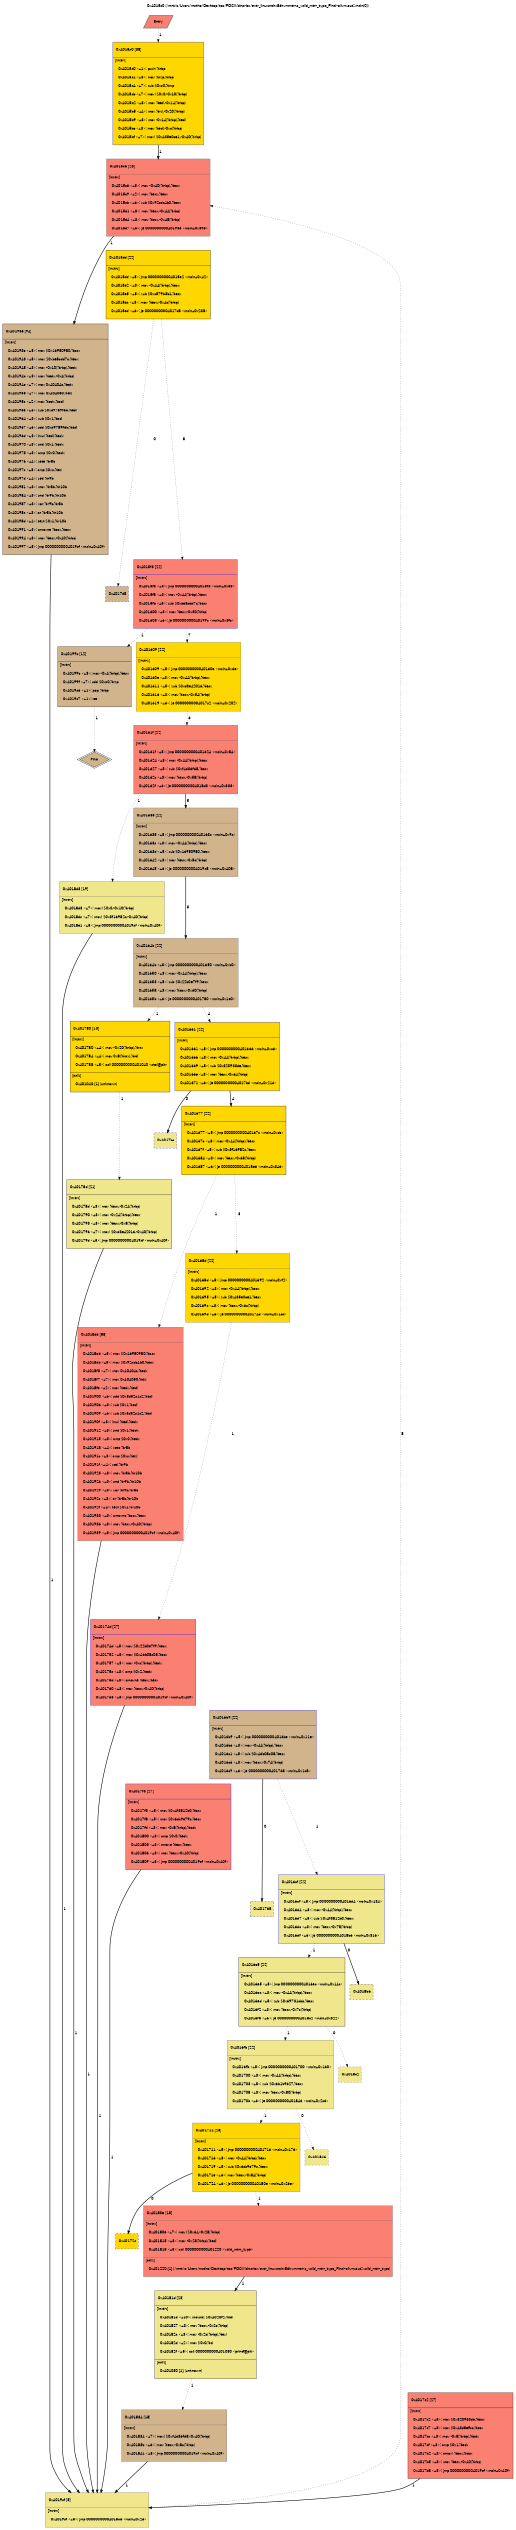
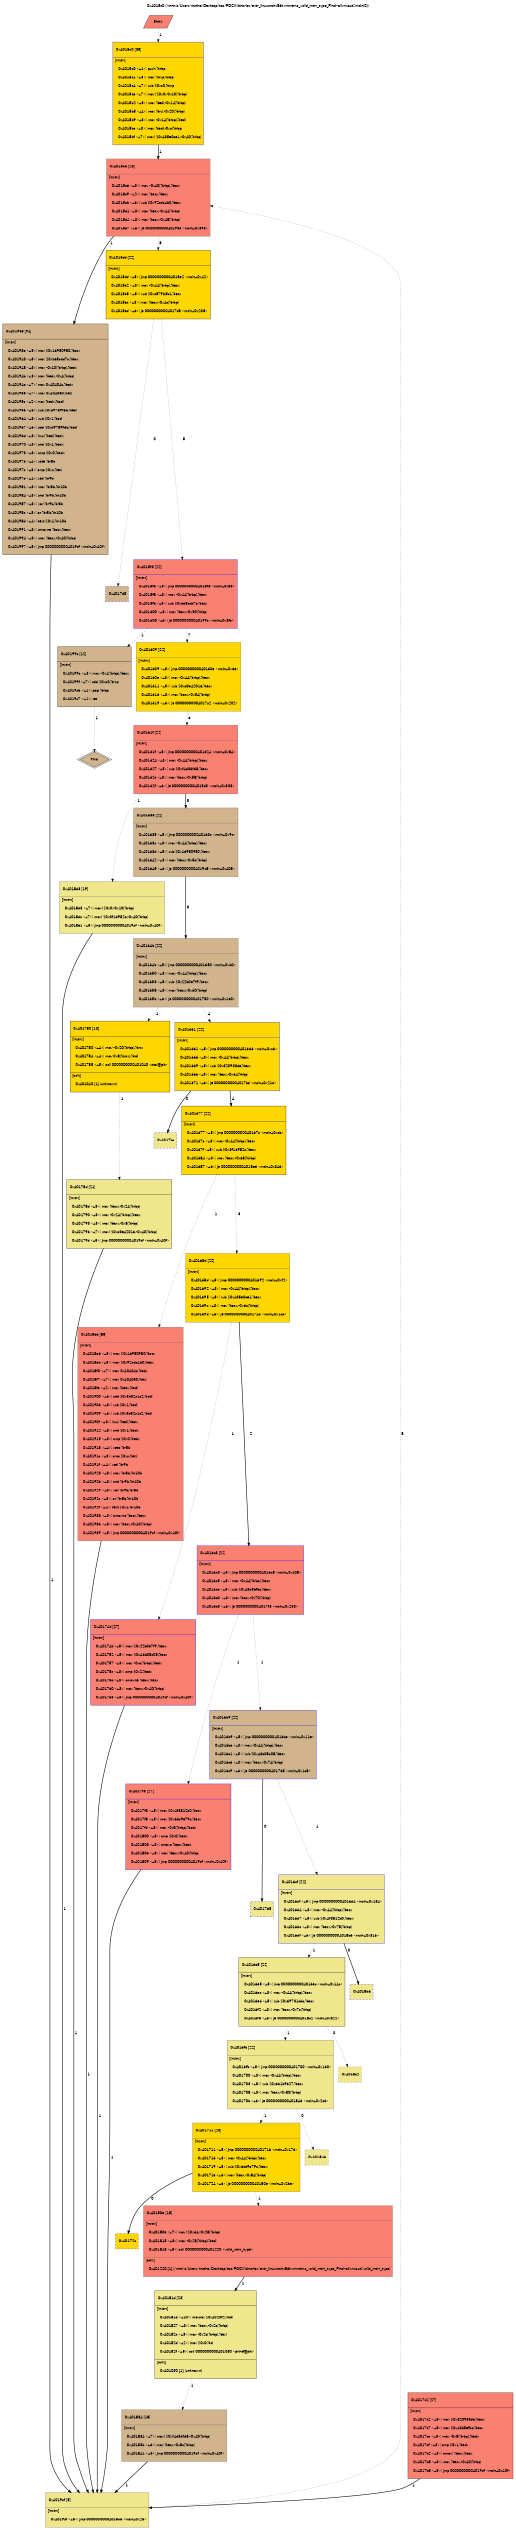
edge "0x4015c6 [23]" -> "0x4015dd [22]": added, label "8"
node "0x4016a3 [22]": added
